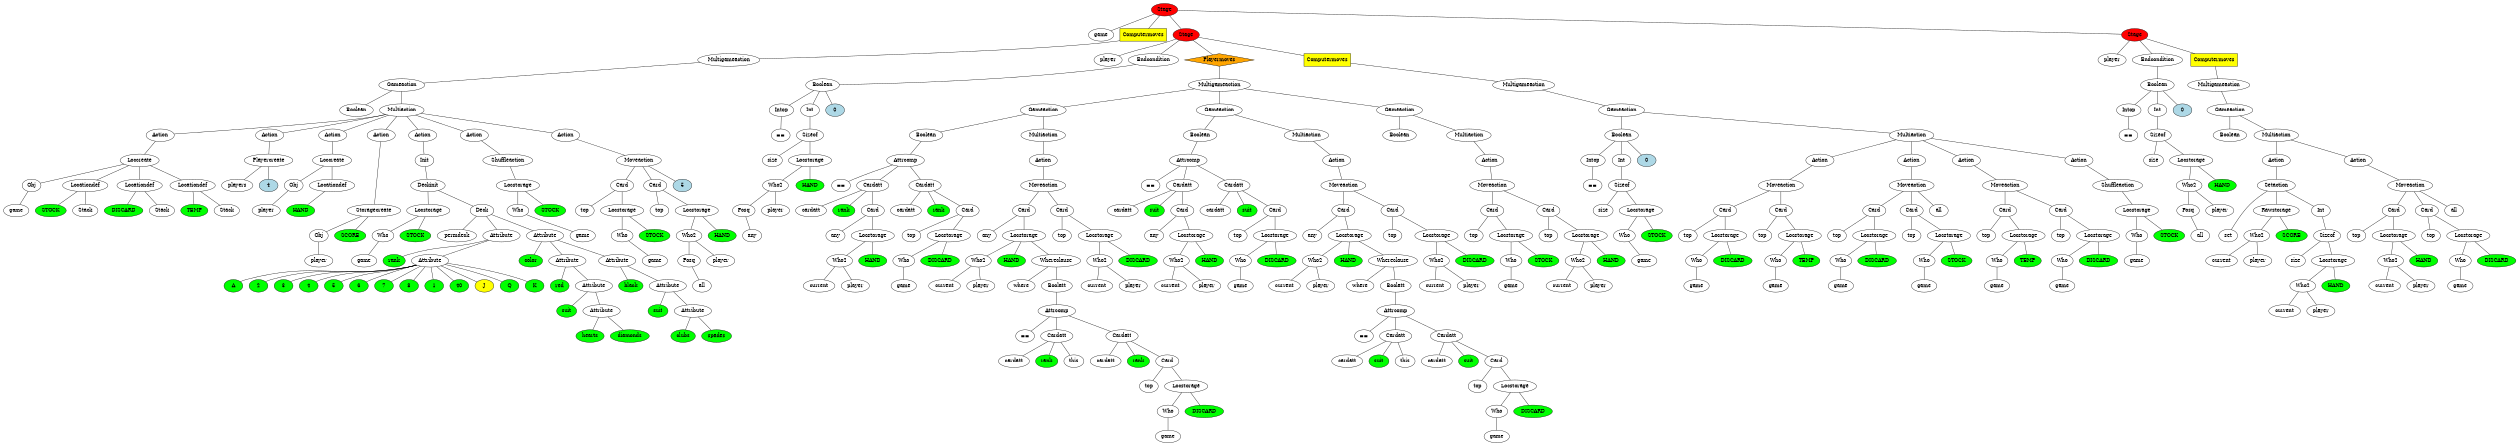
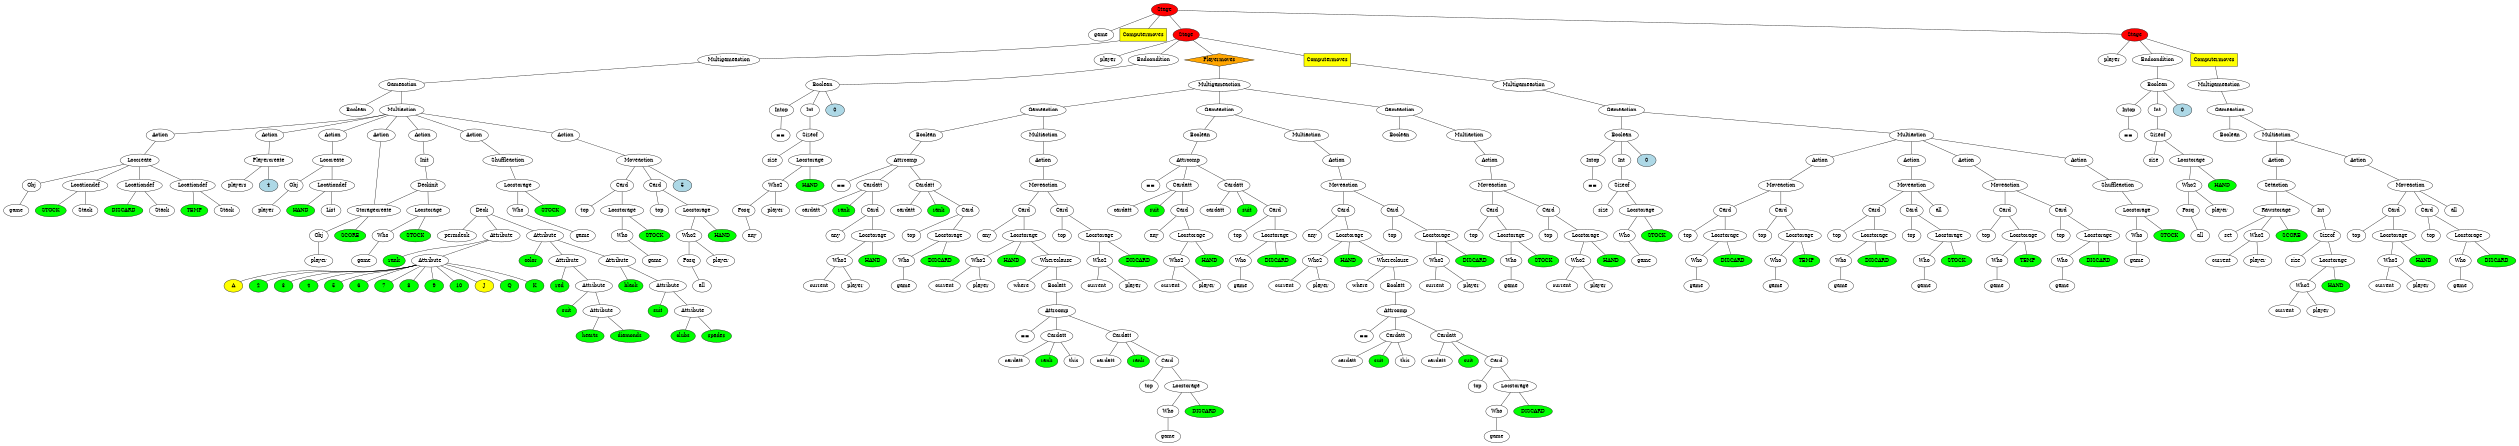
edge "Deckinit" -- "Deck": now "Deckinit" -- "Storagecreate"
edge "Setaction" -- "set": now "Rawstorage" -- "set"
node "List": added
node "A": fillcolor green -> yellow
node "1": label "1" -> "9"
node "40": label "40" -> "10"
